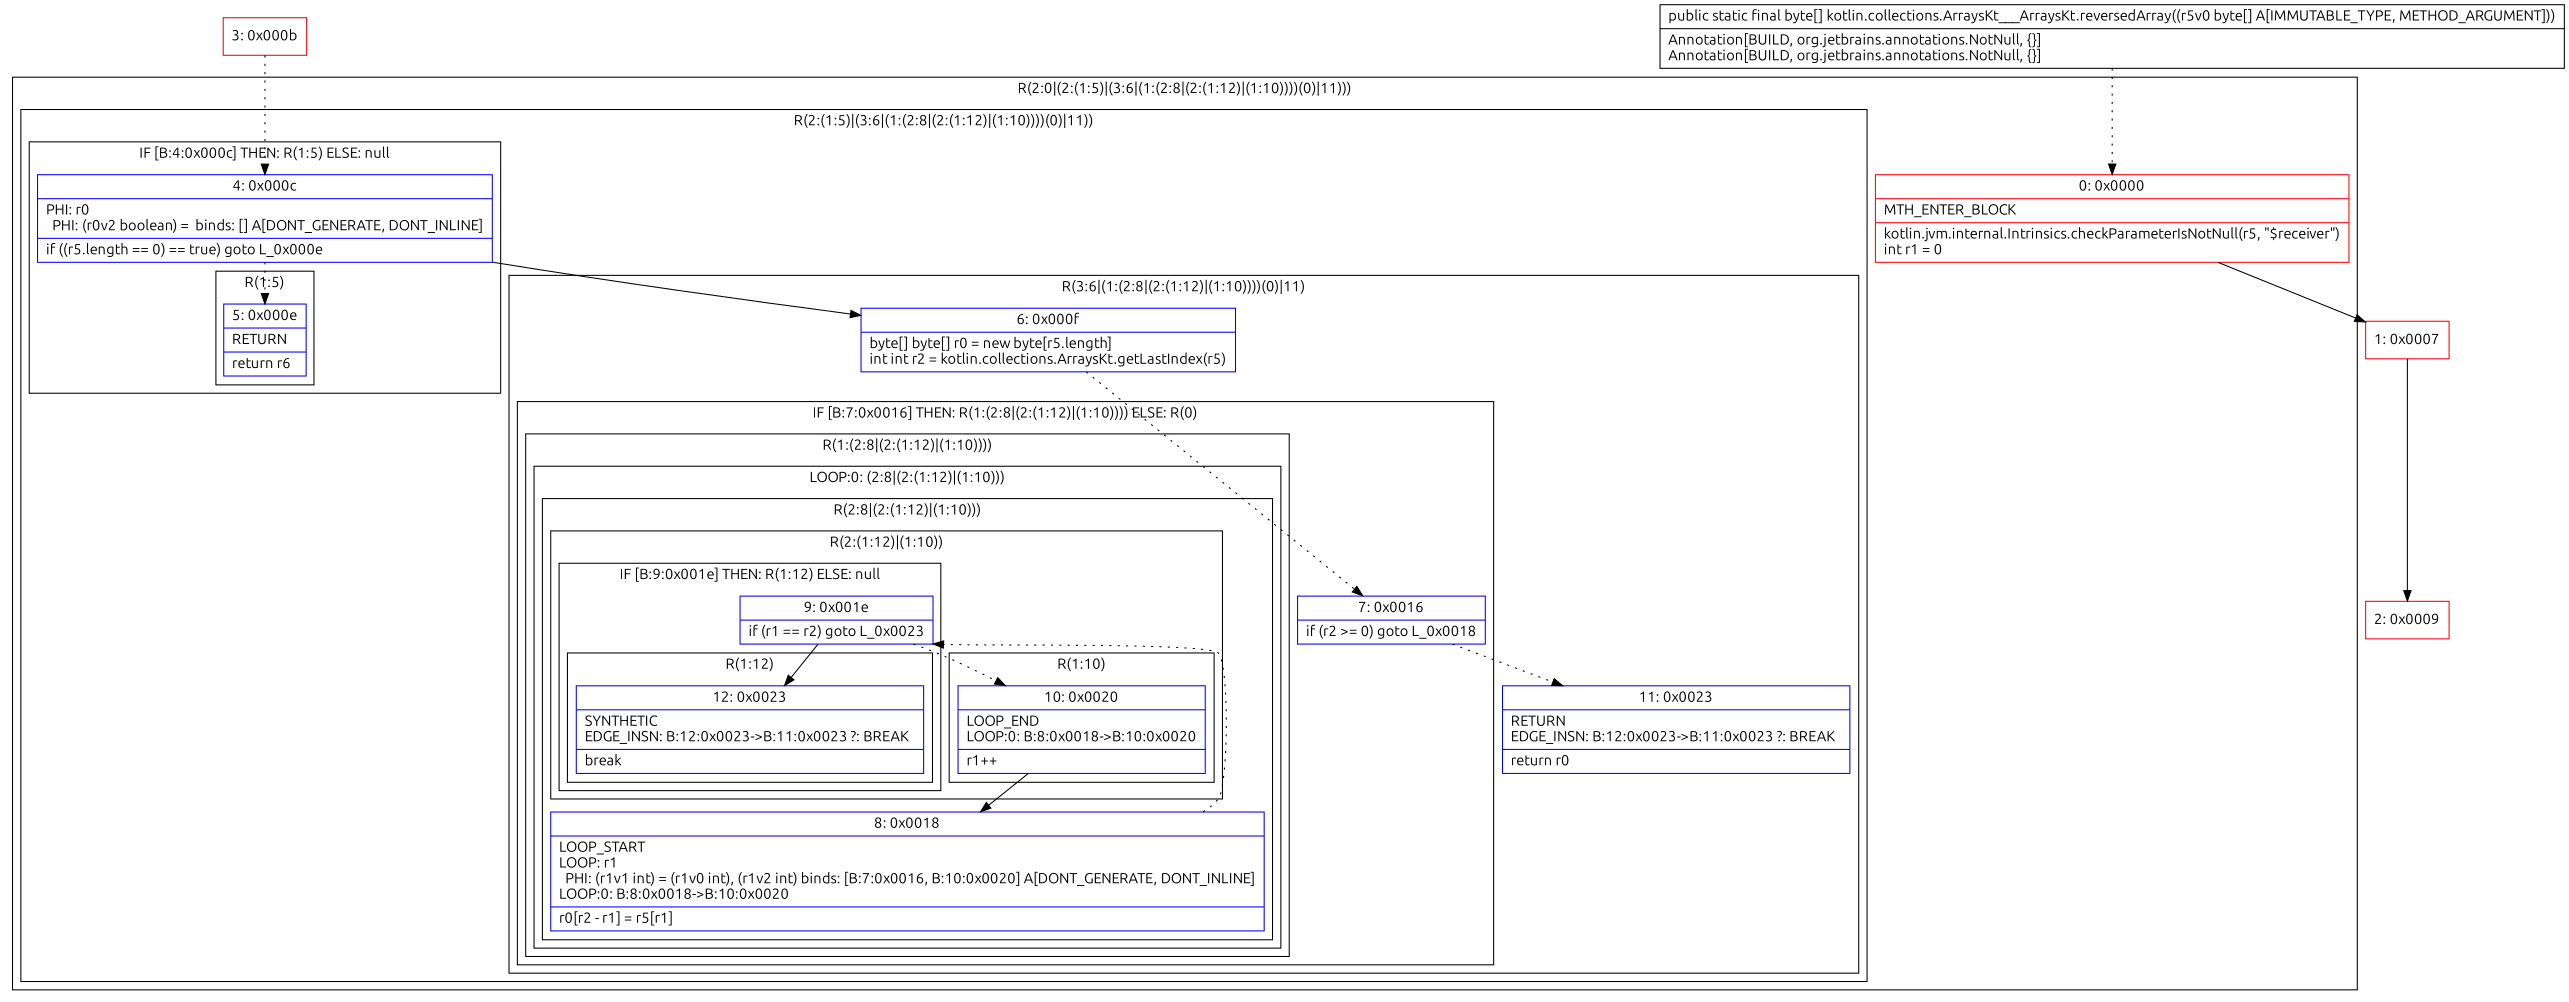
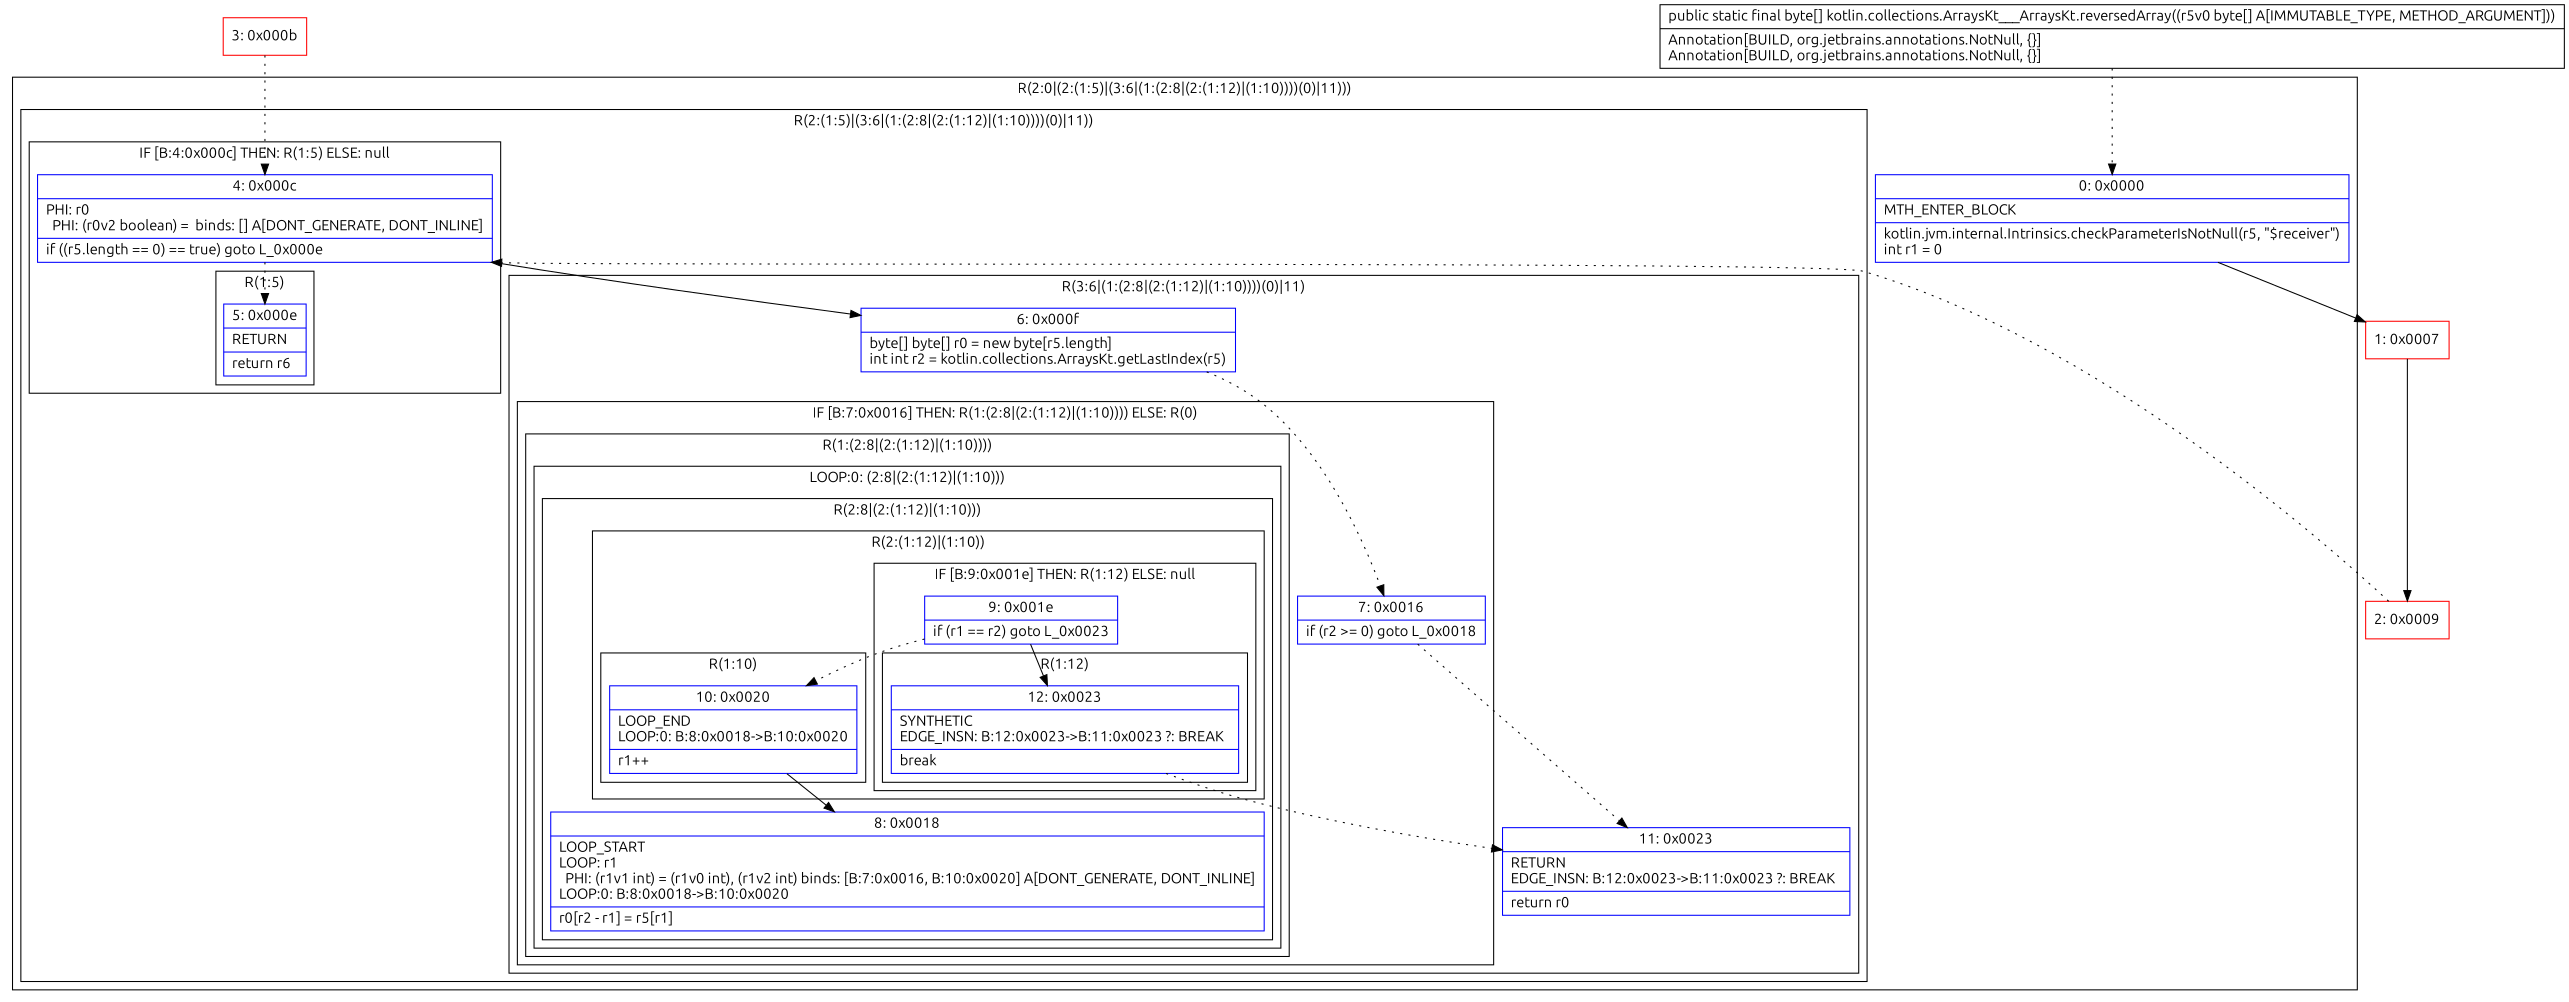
node "0: 0x0000": color red -> blue
edge "2: 0x0009" -> "4: 0x000c": added
edge "8: 0x0018" -> "9: 0x001e": removed
edge "12: 0x0023" -> "11: 0x0023": added
